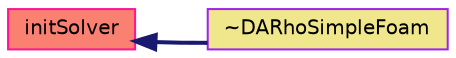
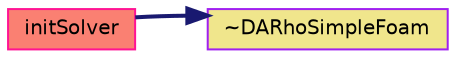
edge "~DARhoSimpleFoam" -> "initSolver": reversed
